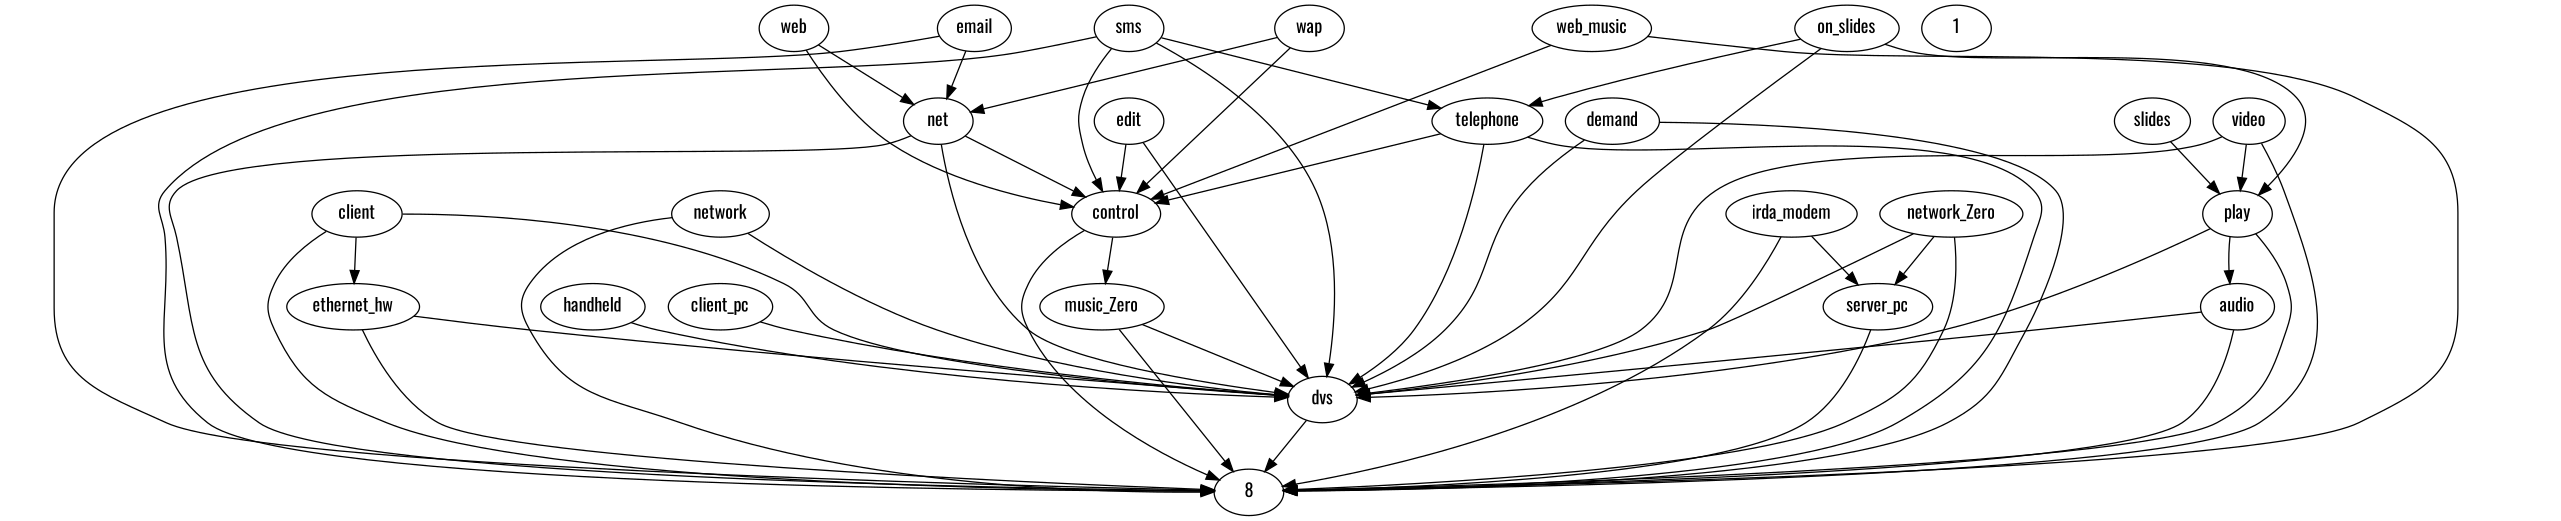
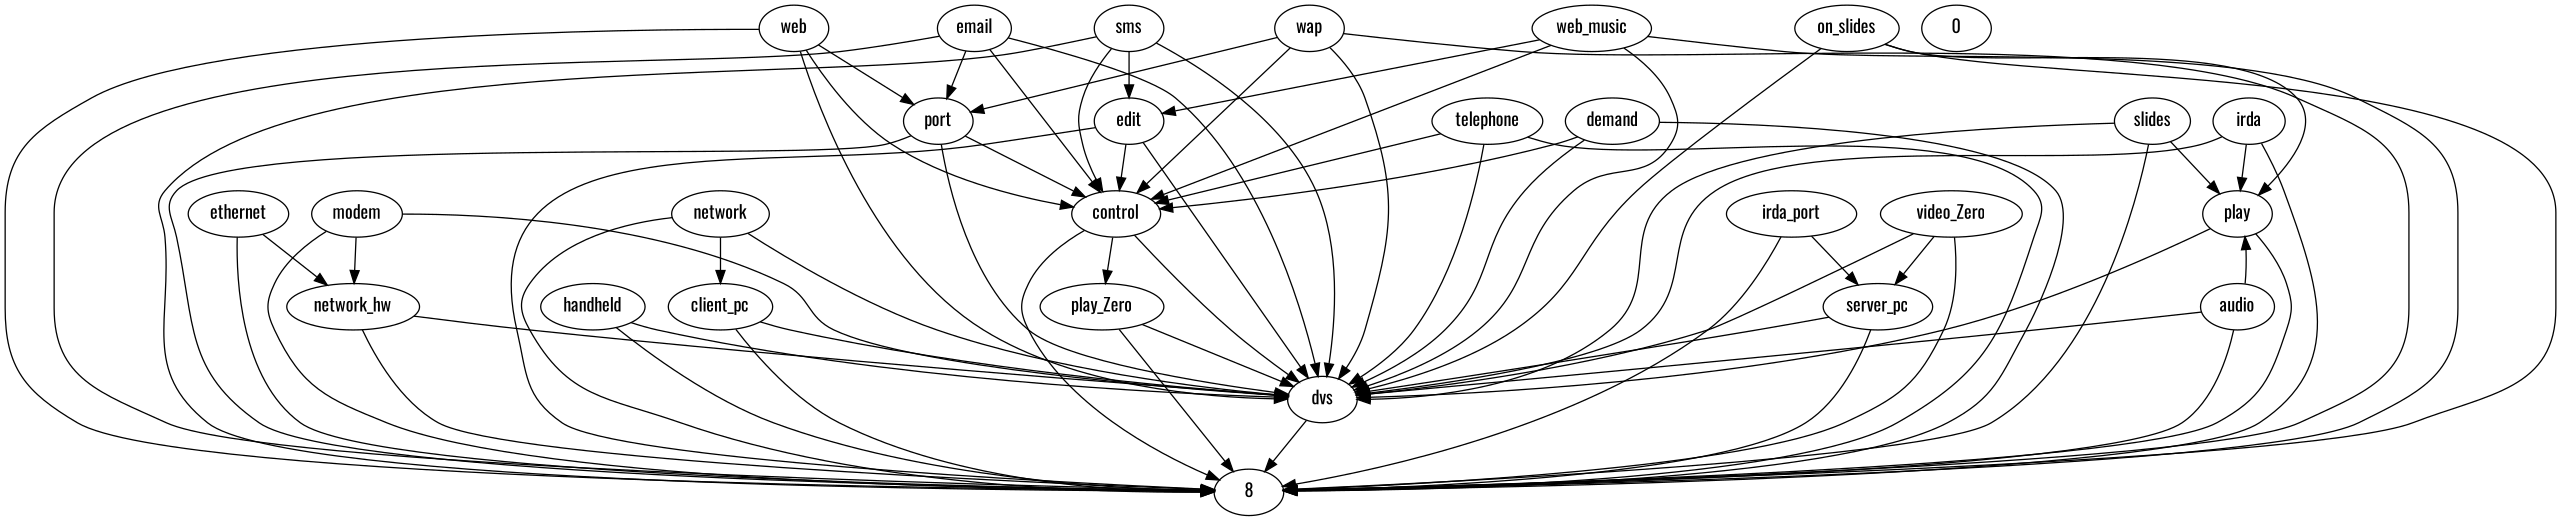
node "1": label "1" -> "0"
edge "on_slides" -> "telephone": now "on_slides" -> "8"
edge "sms" -> "telephone": now "sms" -> "edit"
edge "web_music" -> "edit": added
edge "email" -> "control": added
node "net": label "net" -> "port"
node "video": label "video" -> "irda"
edge "email" -> "dvs": added
edge "demand" -> "control": added
edge "slides" -> "dvs": added
edge "wap" -> "dvs": added
node "ethernet": added
node "client": label "client" -> "modem"
node "irda_modem": label "irda_modem" -> "irda_port"
node "network_Zero": label "network_Zero" -> "video_Zero"
edge "web_music" -> "dvs": added
edge "network" -> "client_pc": added
edge "play" -> "audio": reversed
edge "wap" -> "8": added
node "ethernet_hw": label "ethernet_hw" -> "network_hw"
node "music_Zero": label "music_Zero" -> "play_Zero"
edge "control" -> "dvs": added
edge "web" -> "dvs": added
edge "server_pc" -> "dvs": added
edge "edit" -> "8": added
edge "web" -> "8": added
edge "slides" -> "8": added
edge "client_pc" -> "8": added
edge "handheld" -> "8": added
